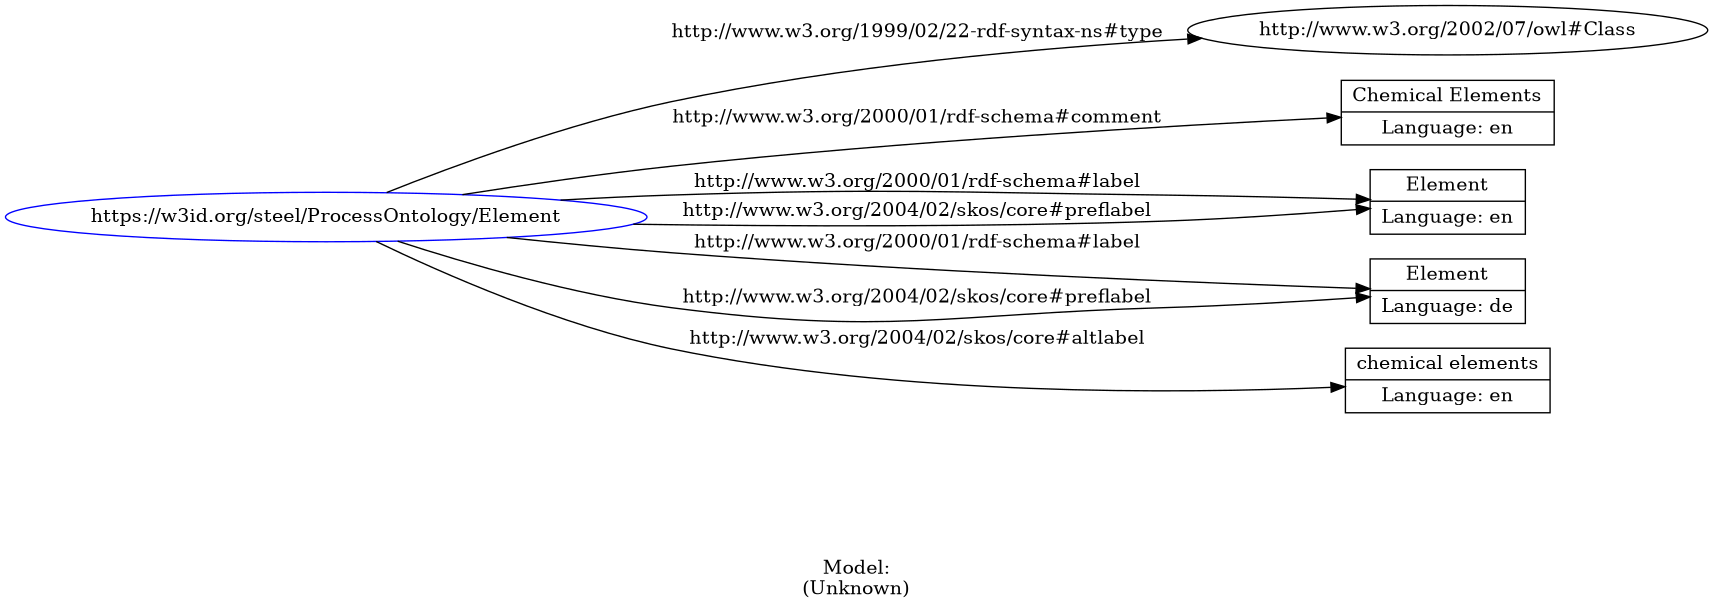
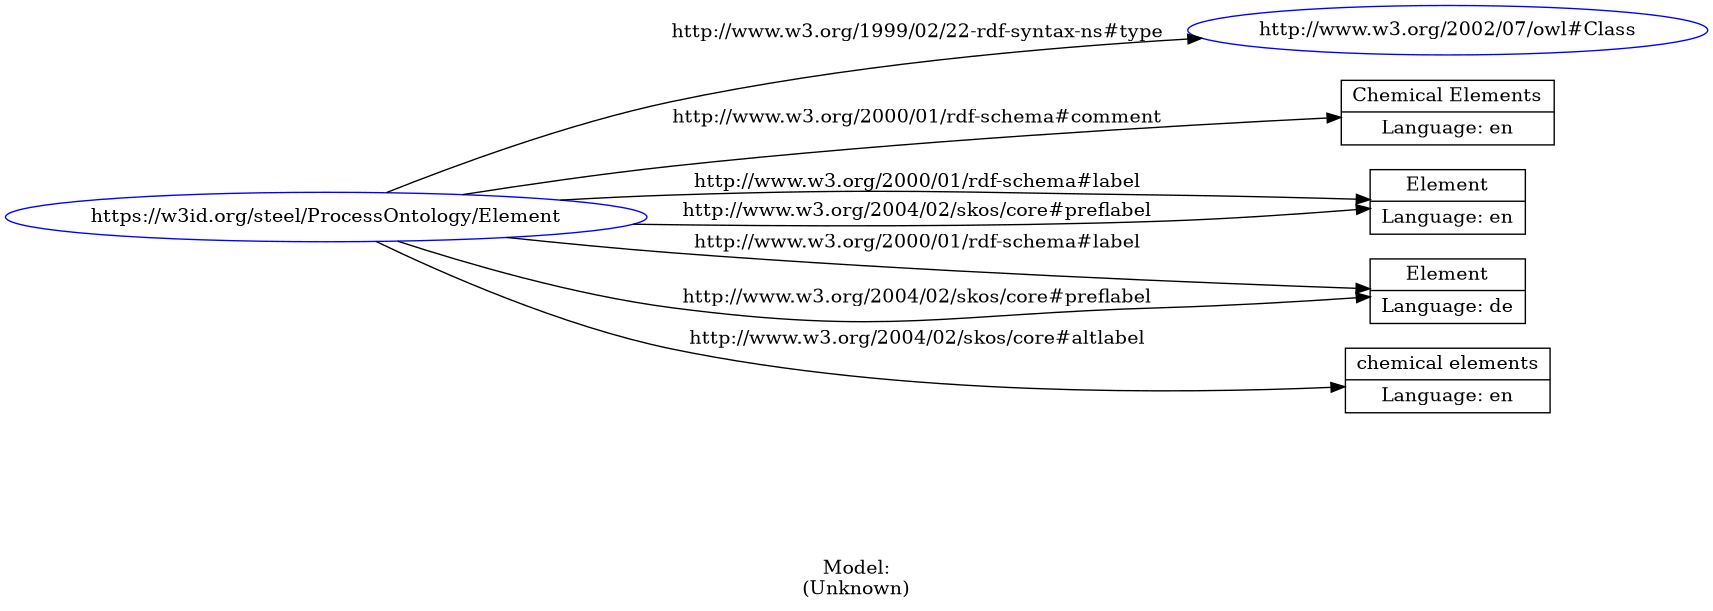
node "http://www.w3.org/2002/07/owl#Class": color black -> blue
